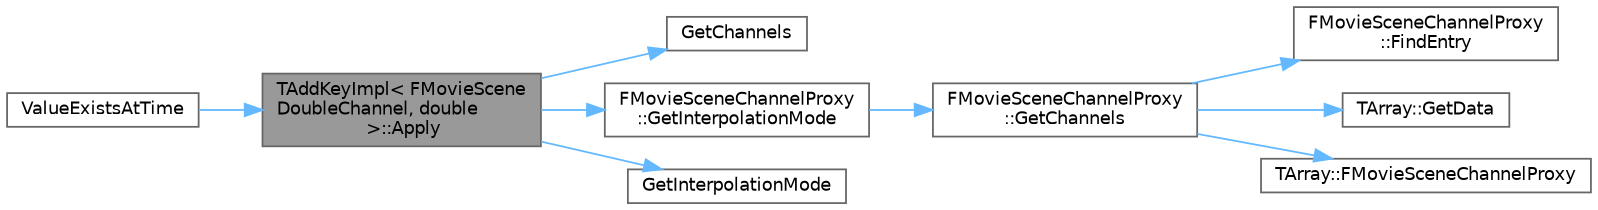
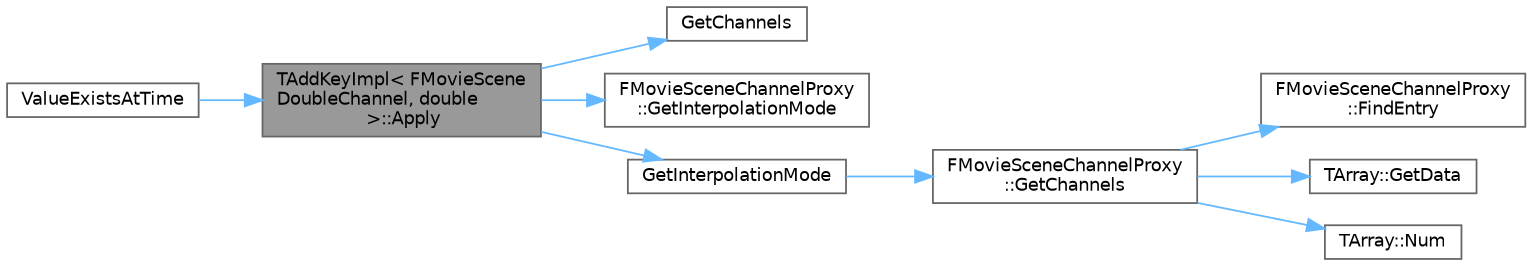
edge "FMovieSceneChannelProxy ::GetInterpolationMode" -> "FMovieSceneChannelProxy ::GetChannels": now "GetInterpolationMode" -> "FMovieSceneChannelProxy ::GetChannels"
node "TArray::FMovieSceneChannelProxy": label "TArray::FMovieSceneChannelProxy" -> "TArray::Num"
